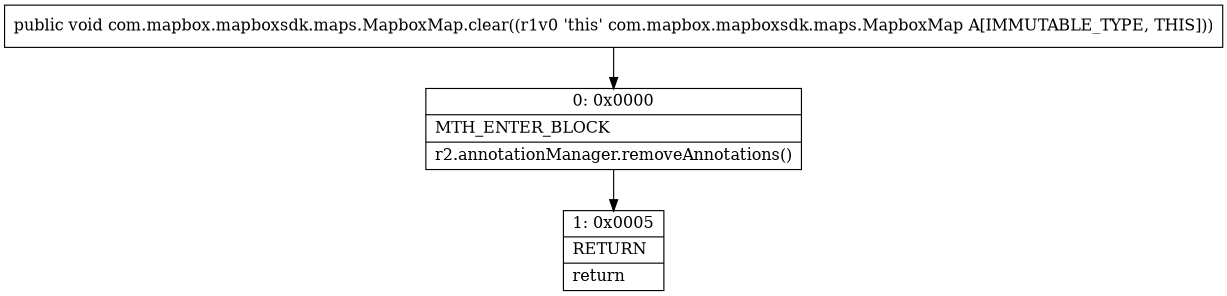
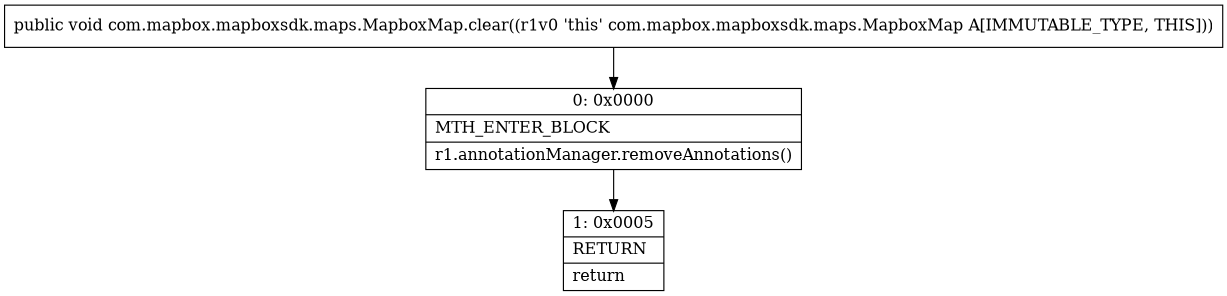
node "0: 0x0000": text "r2.annotationManager.removeAnnotations()" -> "r1.annotationManager.removeAnnotations()"
